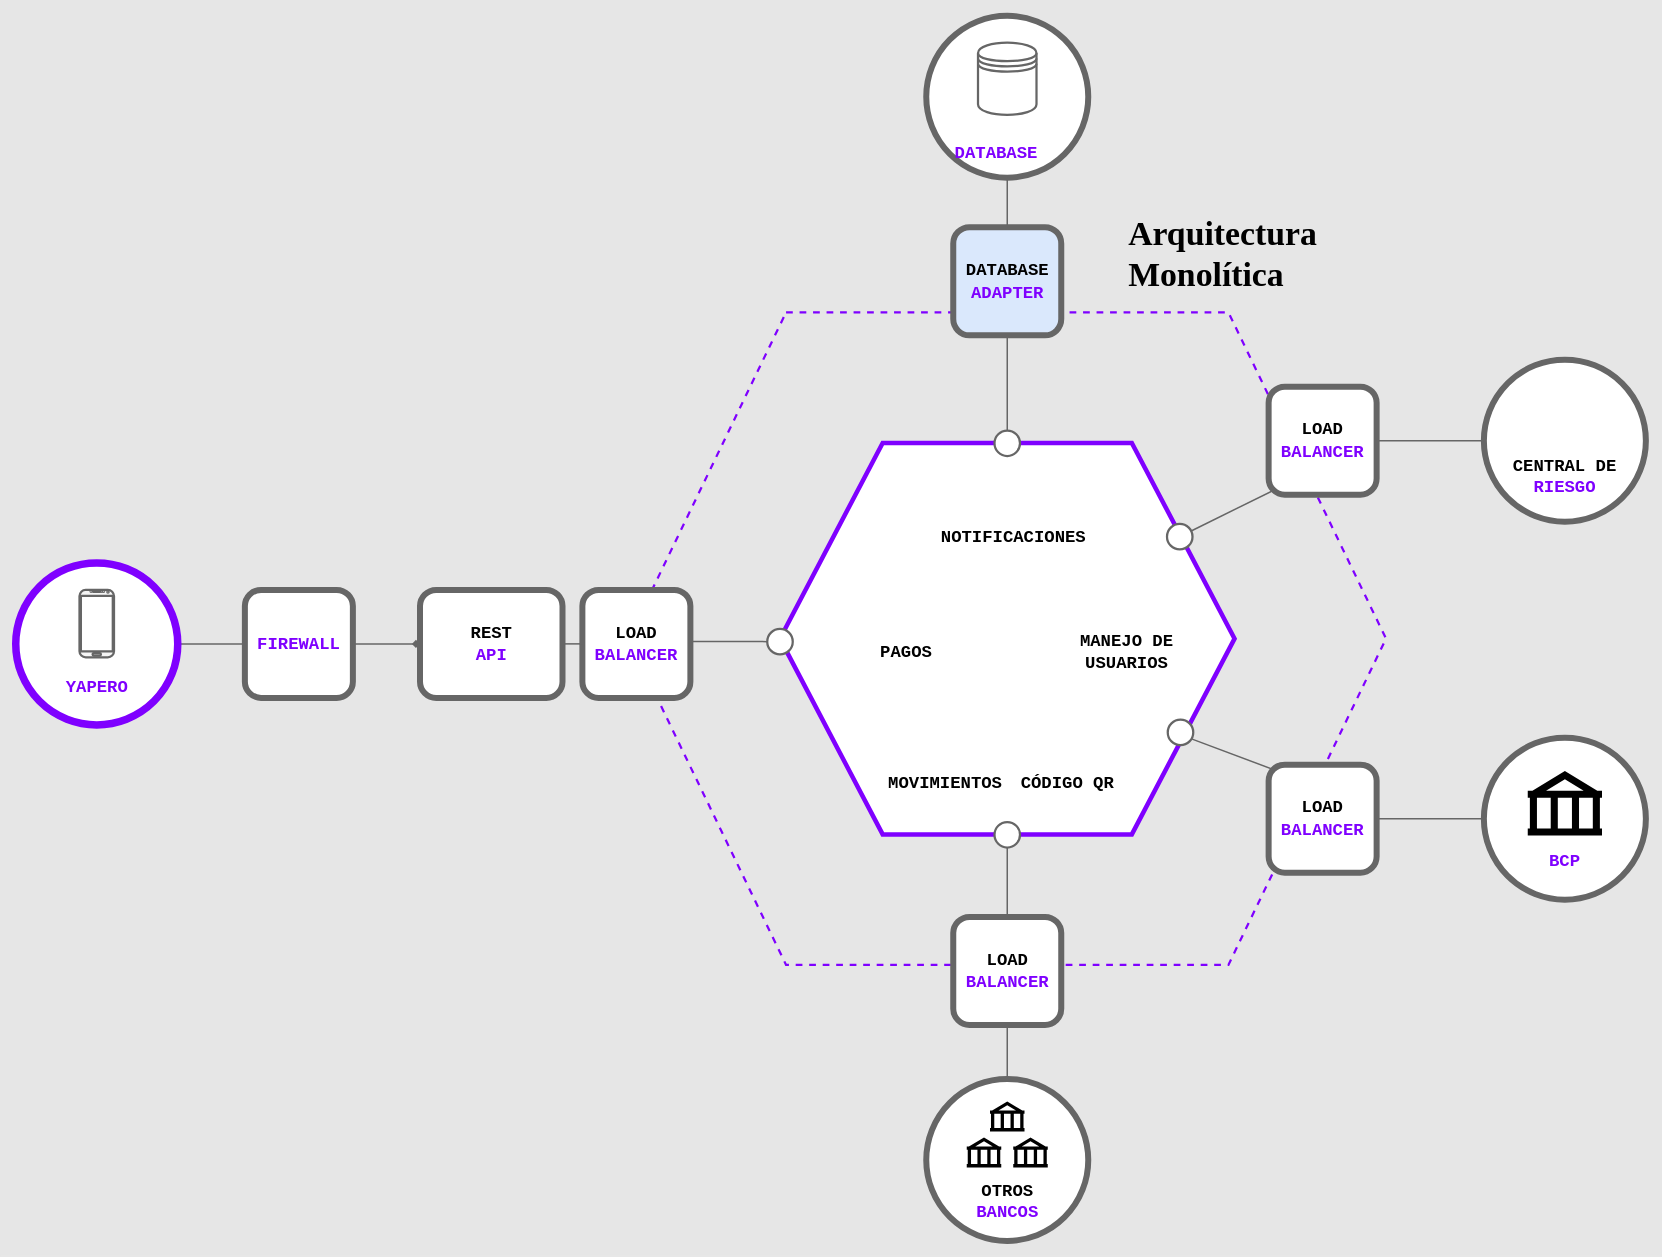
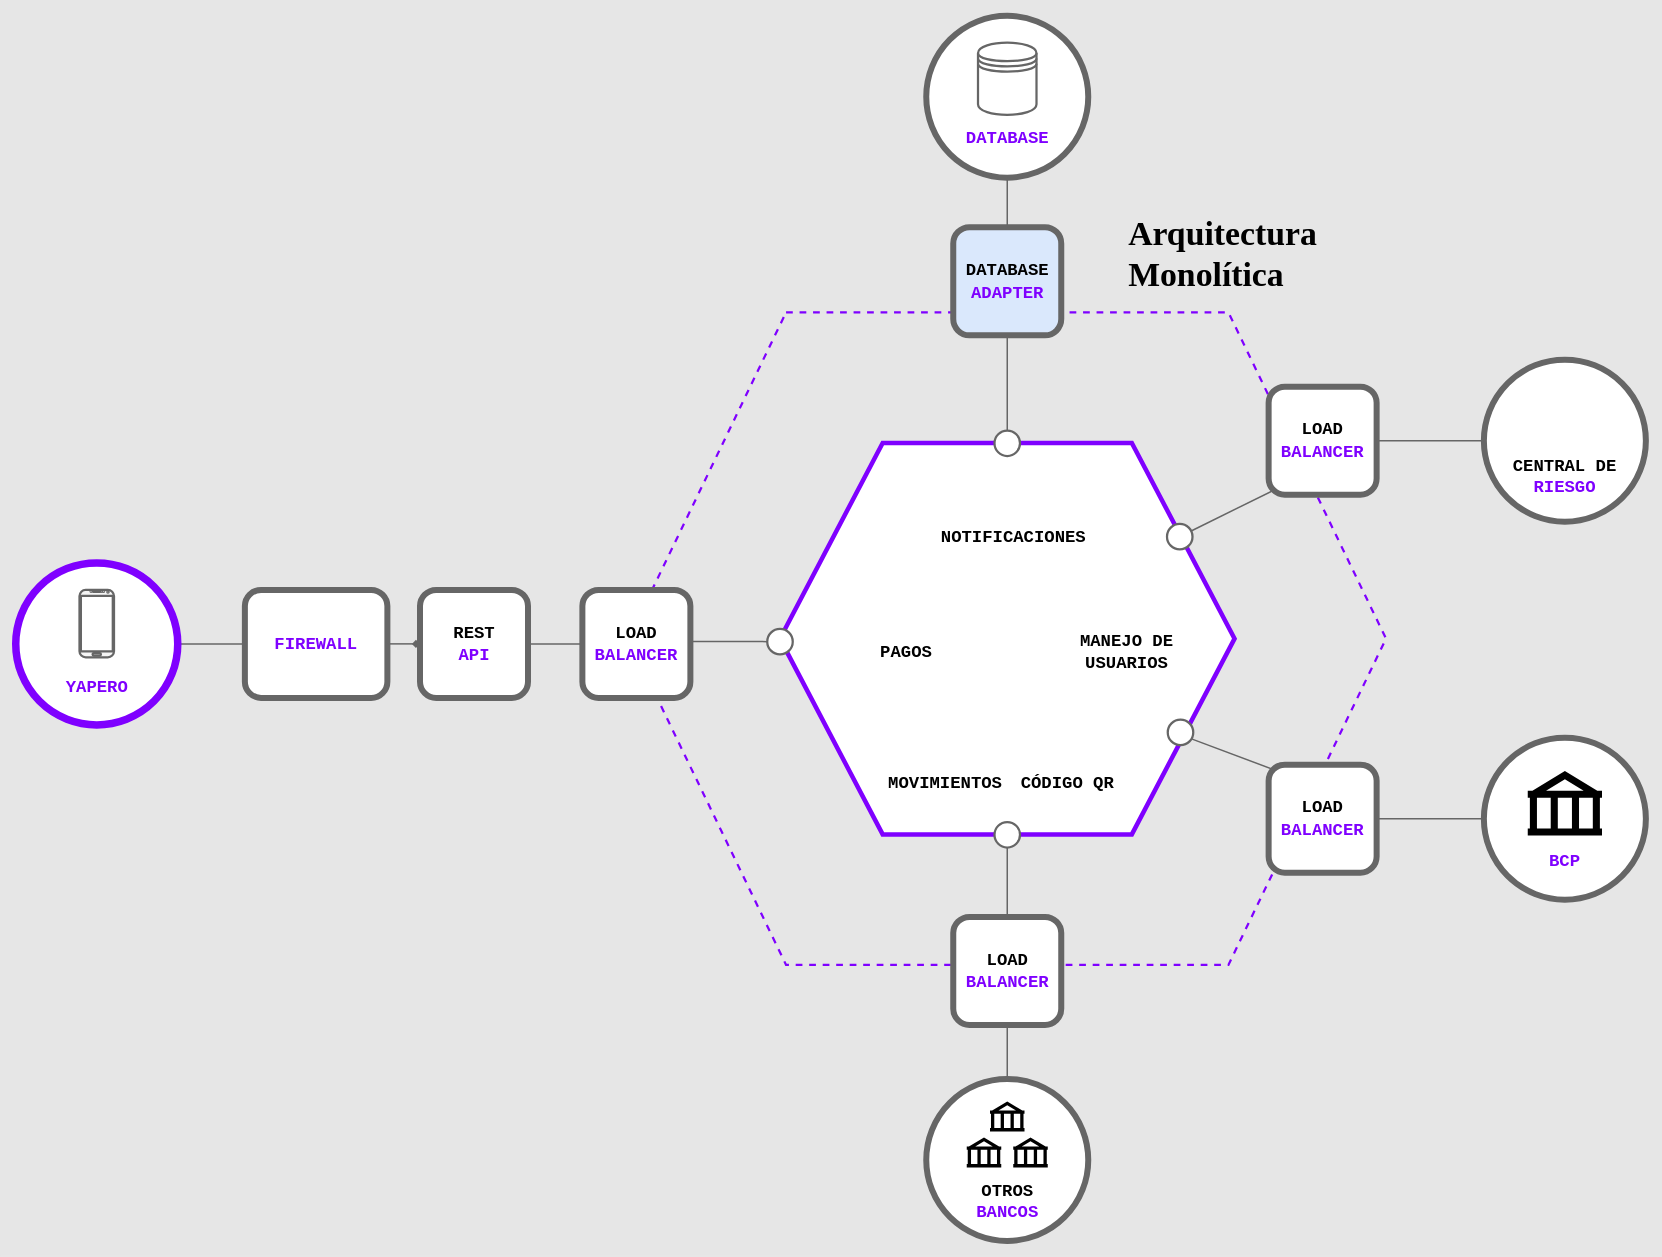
node "DATABASE": moved (996, 149) -> (1007, 134)
node "FIREWALL": size 108x108 -> 143x108
node "REST API": size 143x108 -> 108x108
